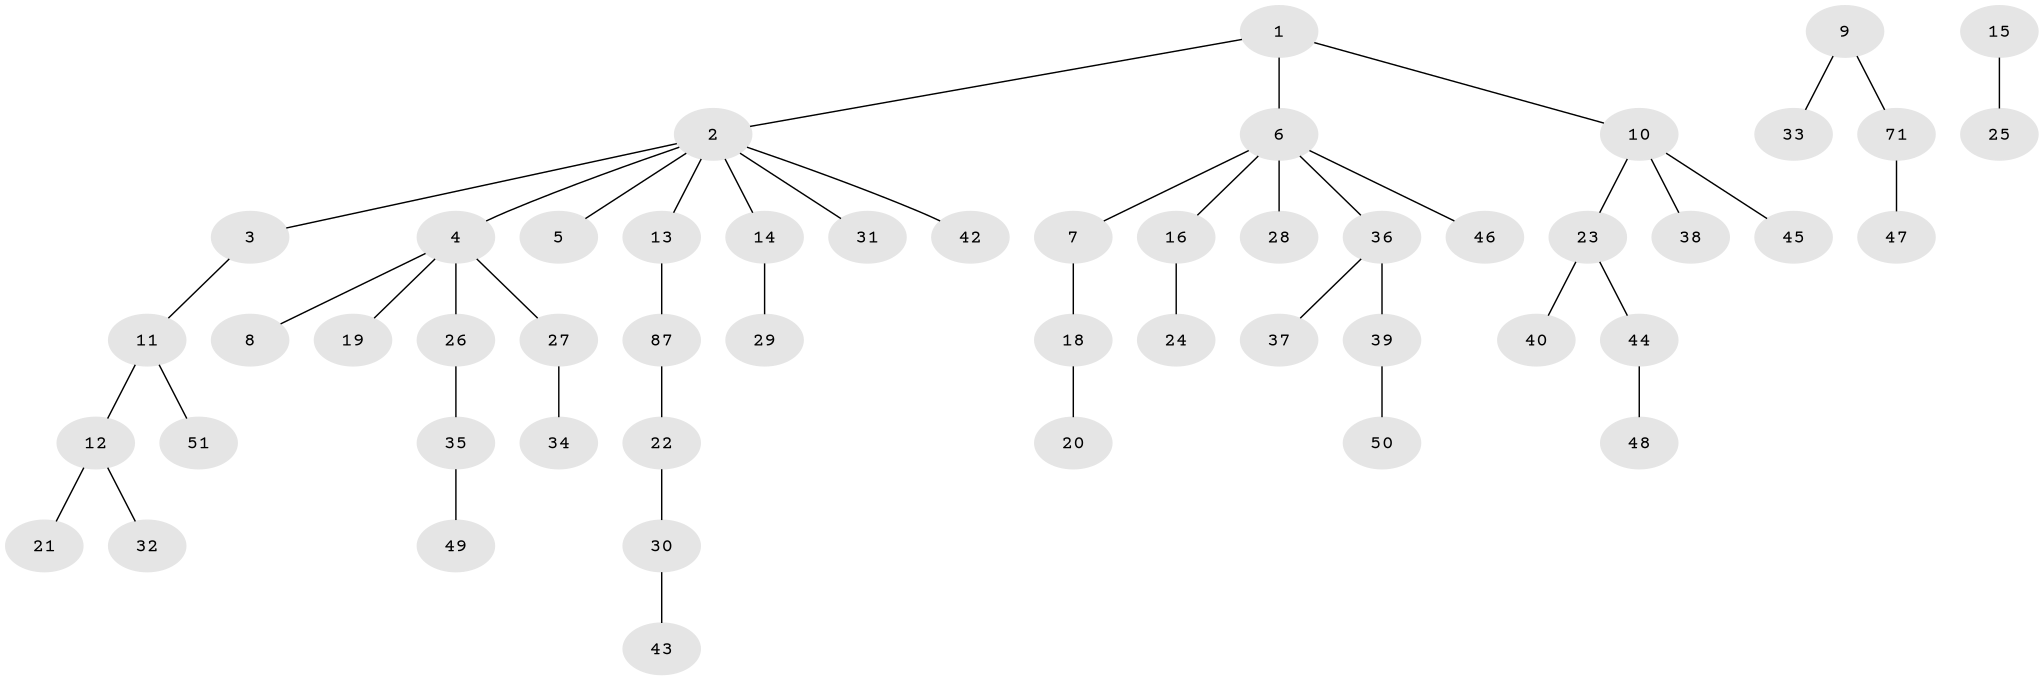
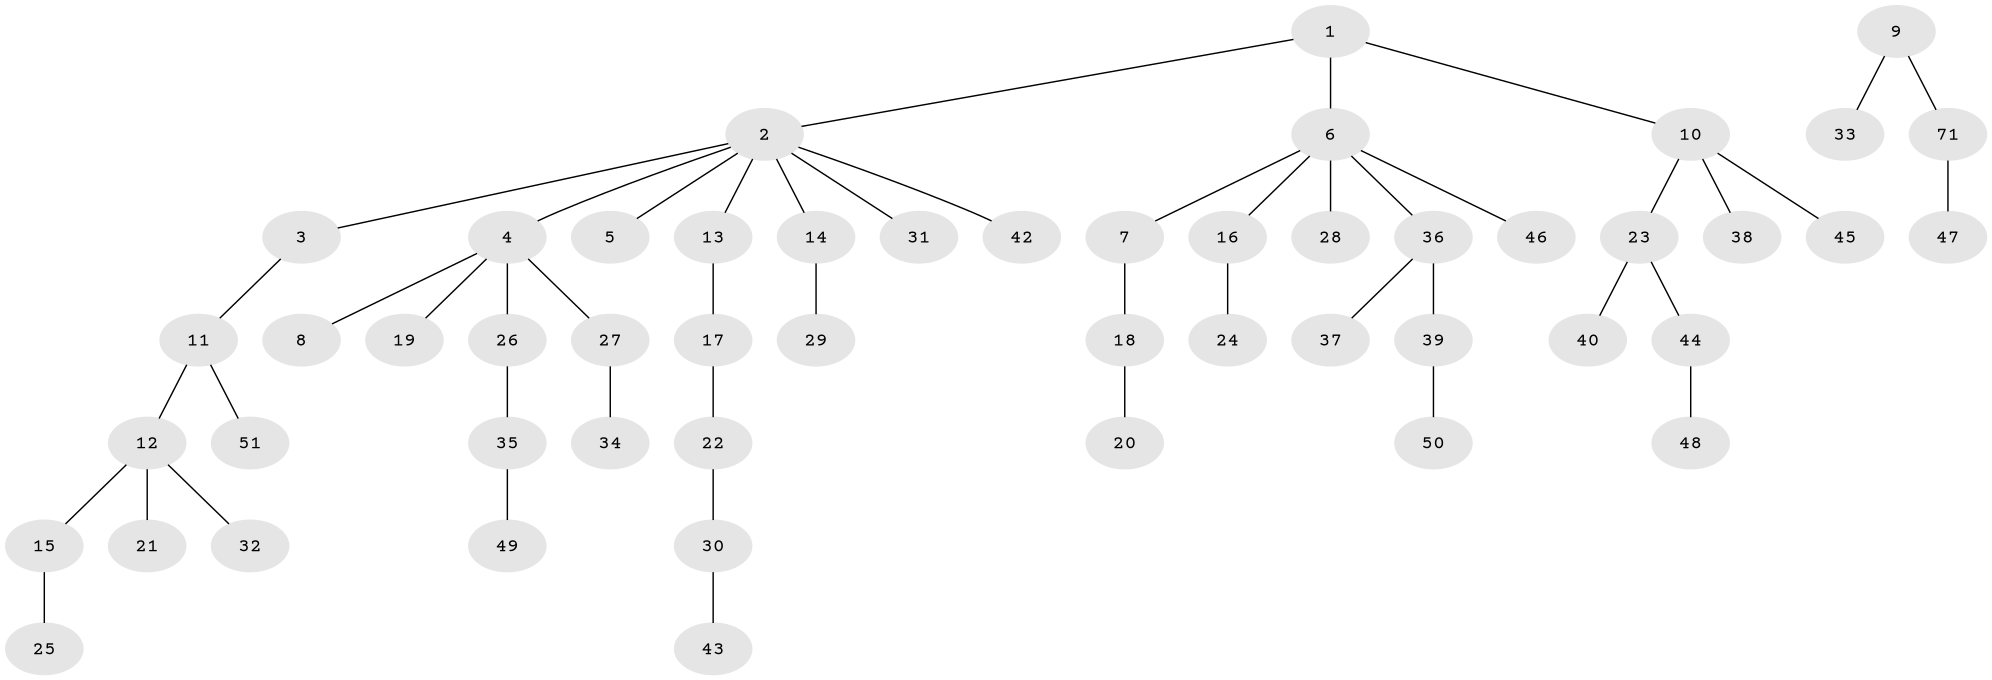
node "87": label "87" -> "17"
edge "12" -- "15": added
